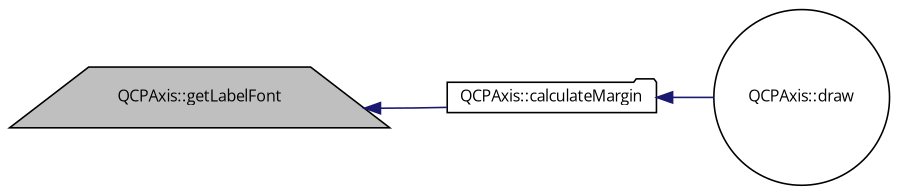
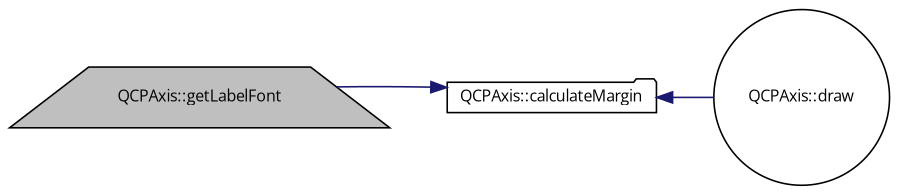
edge "QCPAxis::calculateMargin" -> "QCPAxis::getLabelFont": reversed
